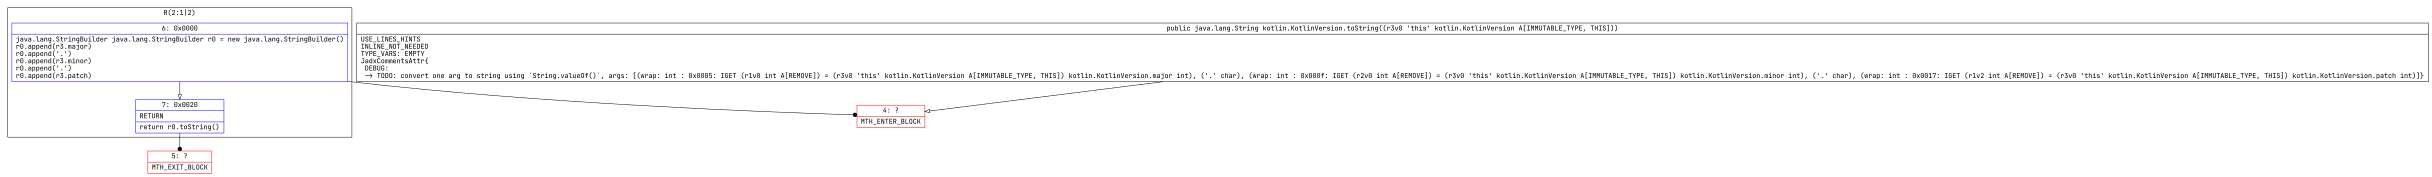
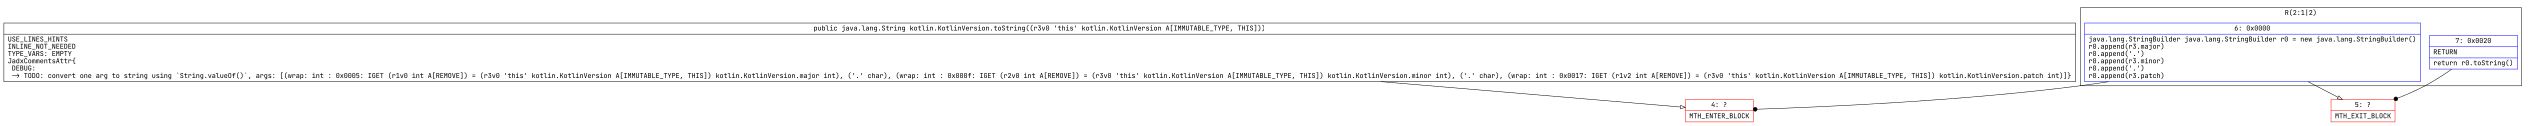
edge "6: 0x0000" -> "7: 0x0020": now "6: 0x0000" -> "5: ?"
